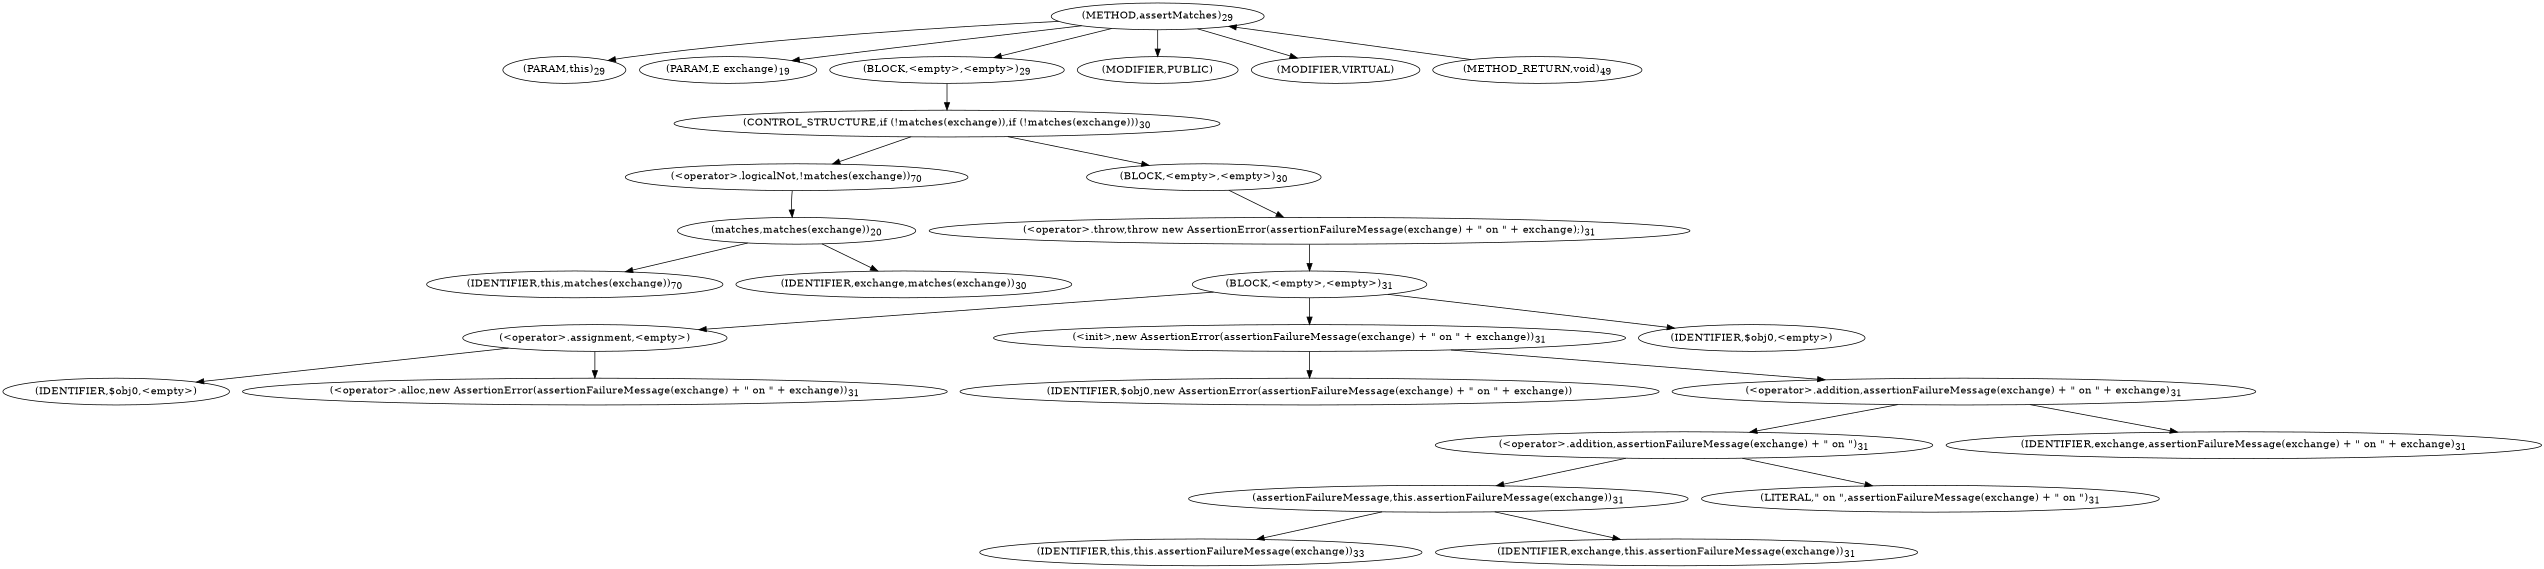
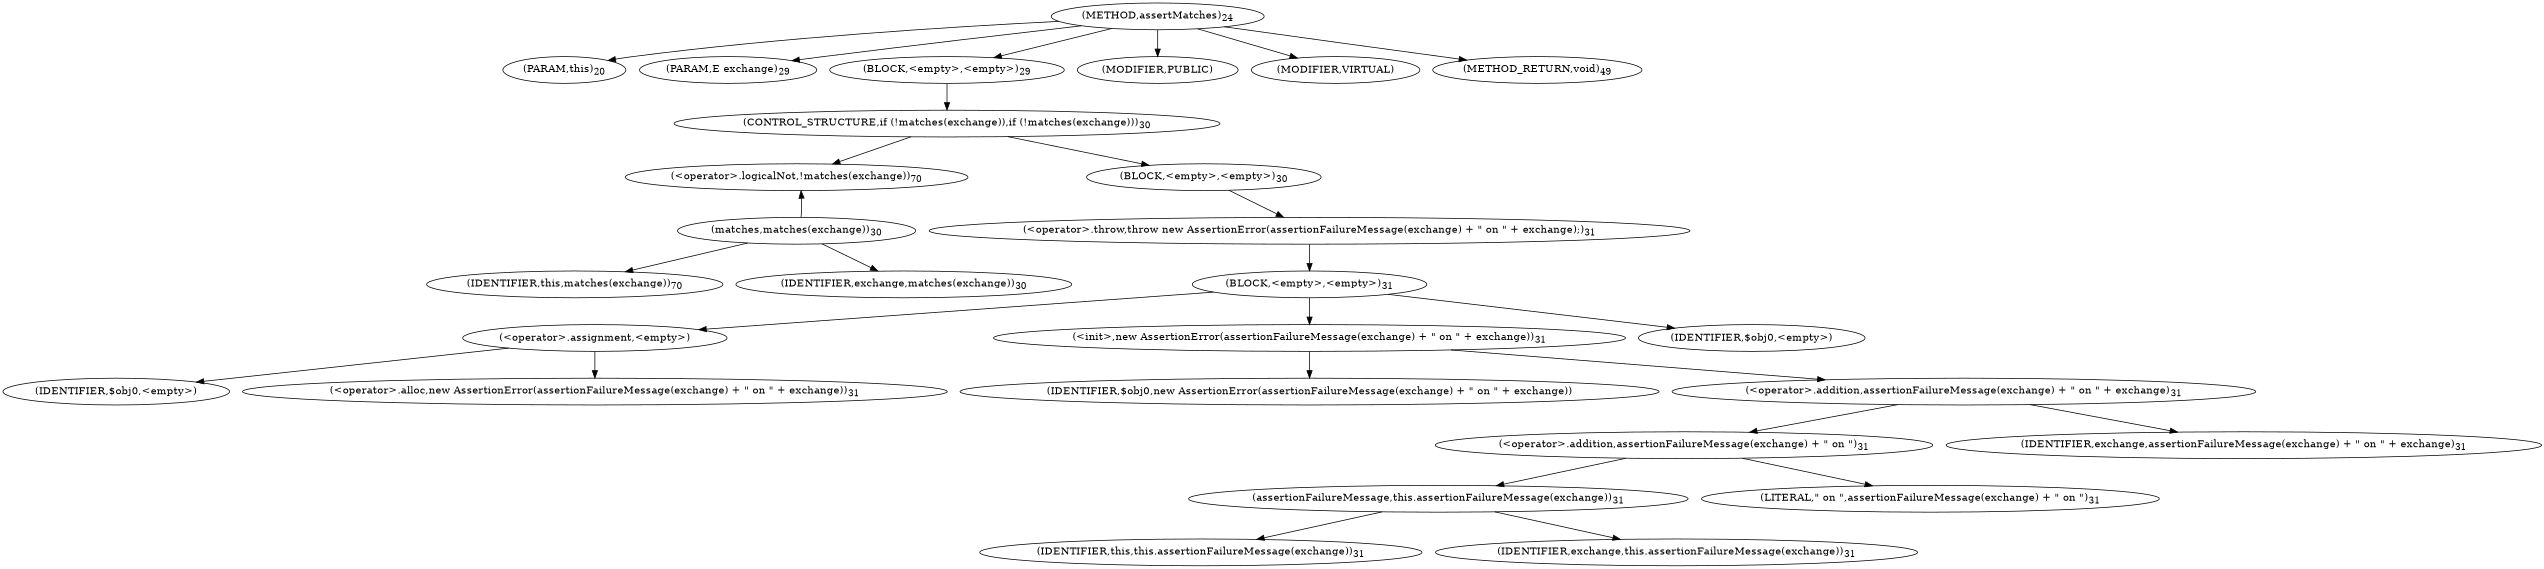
node "(METHOD,assertMatches)": text "29" -> "24"
edge "(METHOD_RETURN,void)" -> "(METHOD,assertMatches)": reversed
node "(PARAM,this)": text "29" -> "20"
node "(PARAM,E exchange)": text "19" -> "29"
edge "(<operator>.logicalNot,!matches(exchange))" -> "(matches,matches(exchange))": reversed
node "(matches,matches(exchange))": text "20" -> "30"
node "(IDENTIFIER,this,this.assertionFailureMessage(exchange))": text "33" -> "31"
